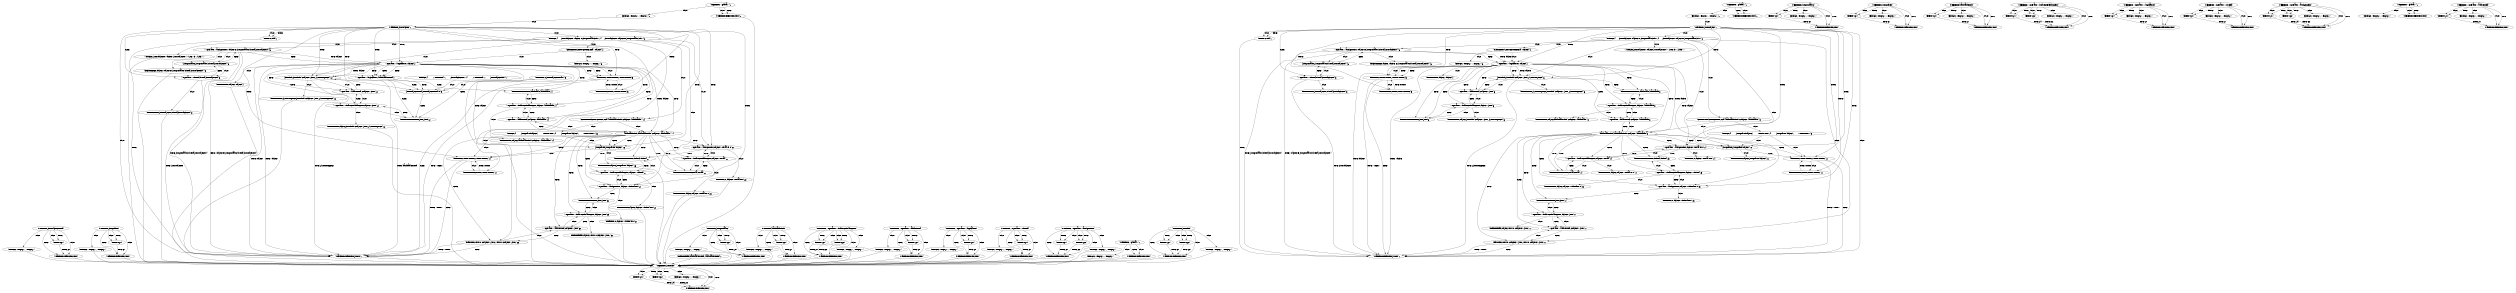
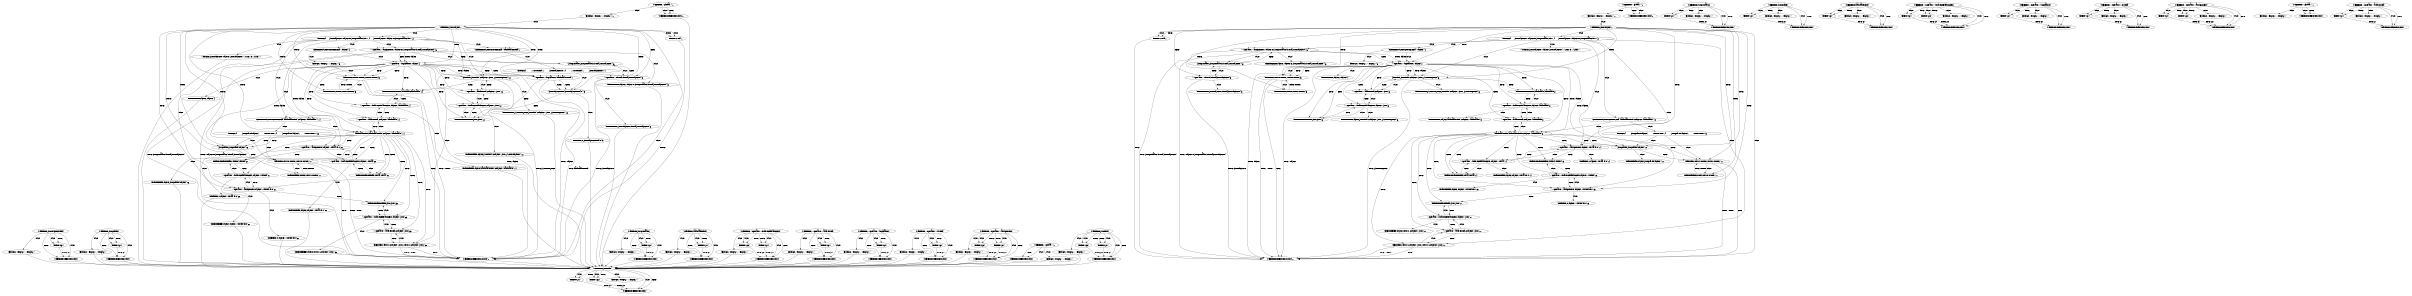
node "(CONTROL_STRUCTURE,IF,if (!hashtable_seed))": added
edge "(LITERAL,0,json_object_seed(0))" -> "(json_object_seed,json_object_seed(0))": reversed
node "(IDENTIFIER,hashtable_seed,!hashtable_seed)": removed
